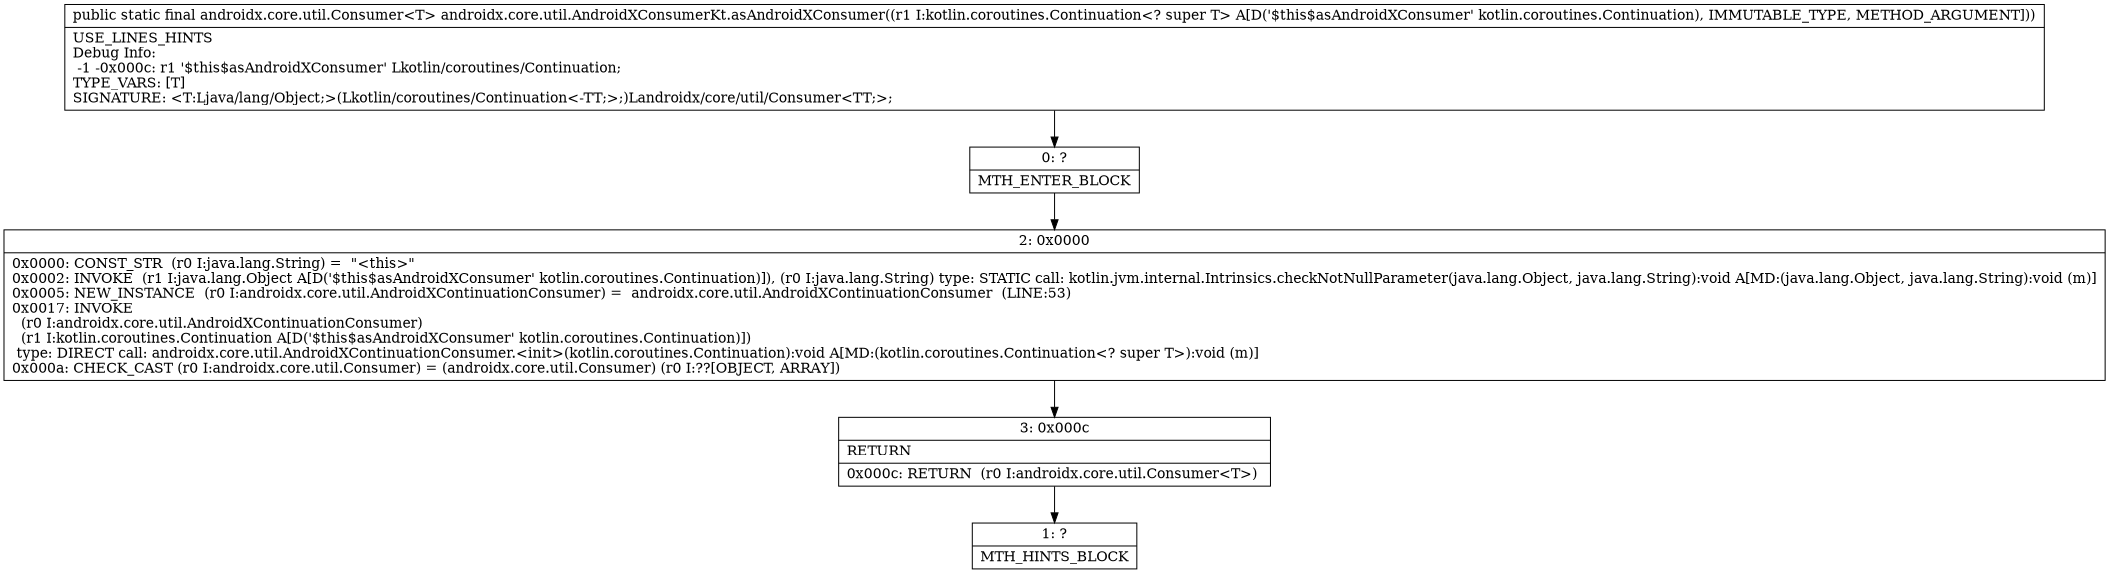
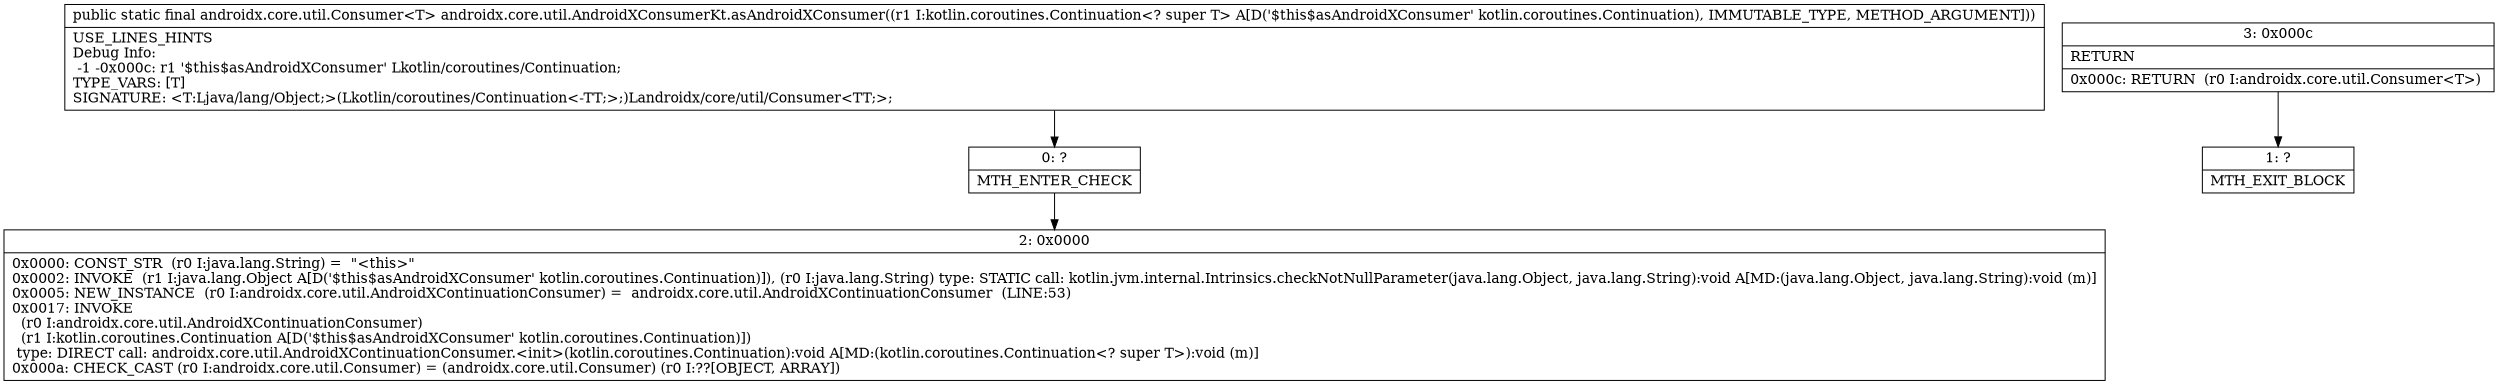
node "0: ?": text "MTH_ENTER_BLOCK" -> "MTH_ENTER_CHECK"
edge "2: 0x0000" -> "3: 0x000c": removed
node "1: ?": text "MTH_HINTS_BLOCK" -> "MTH_EXIT_BLOCK"
